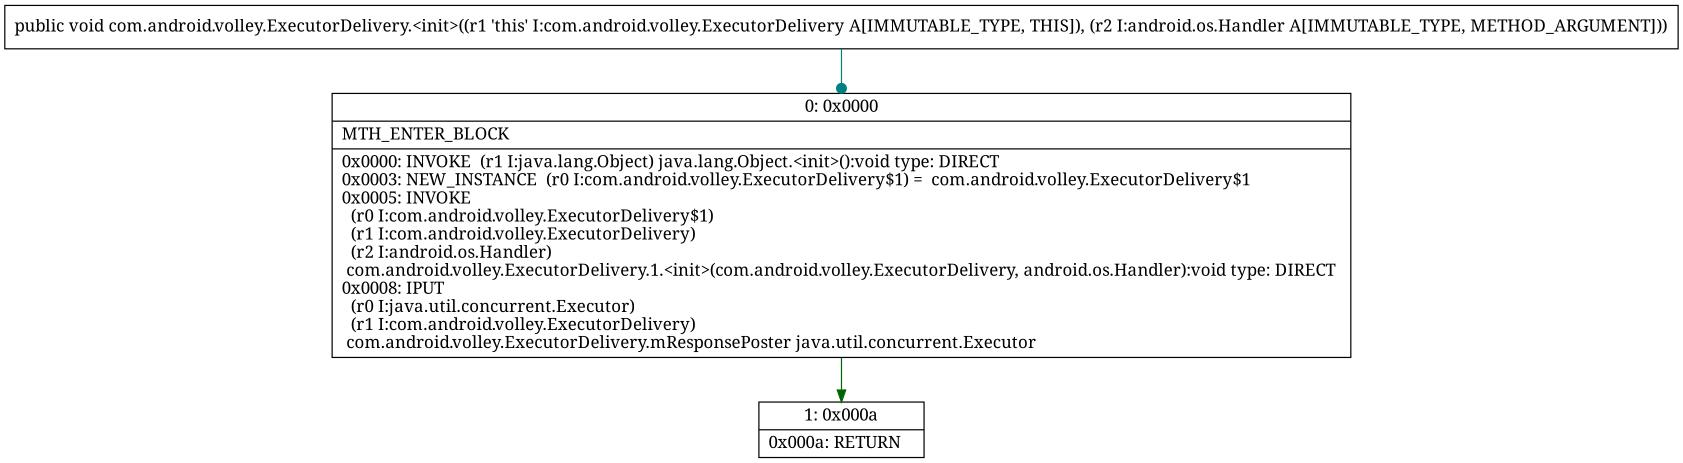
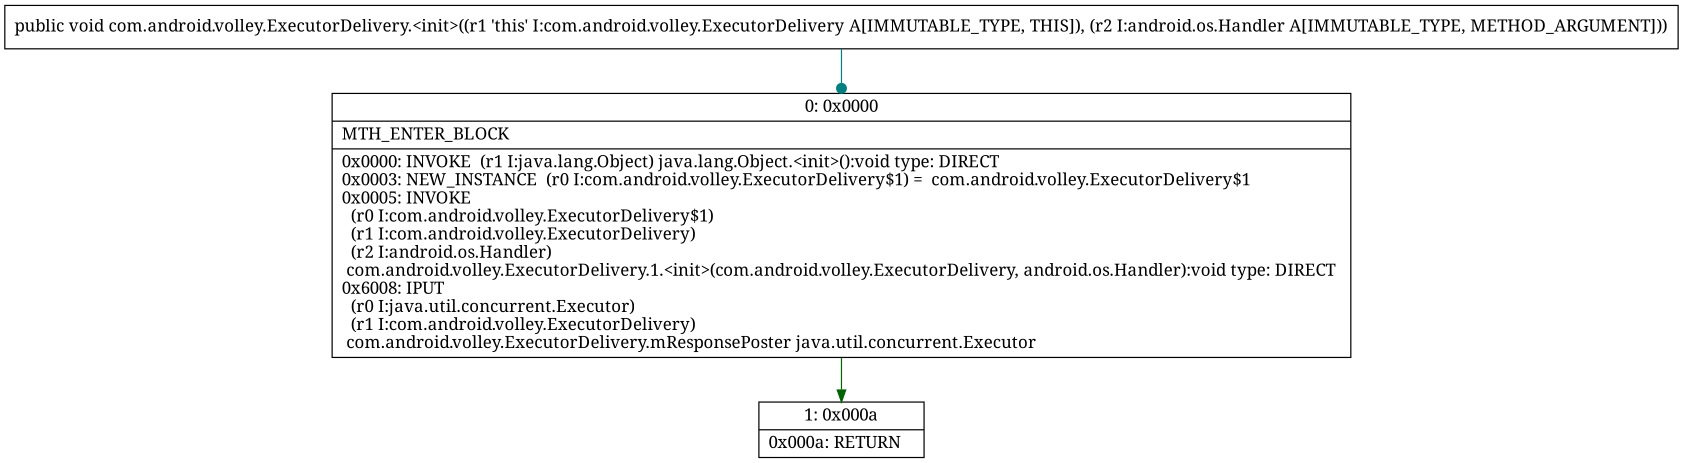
node "0: 0x0000": text "0x0008: IPUT" -> "0x6008: IPUT"
